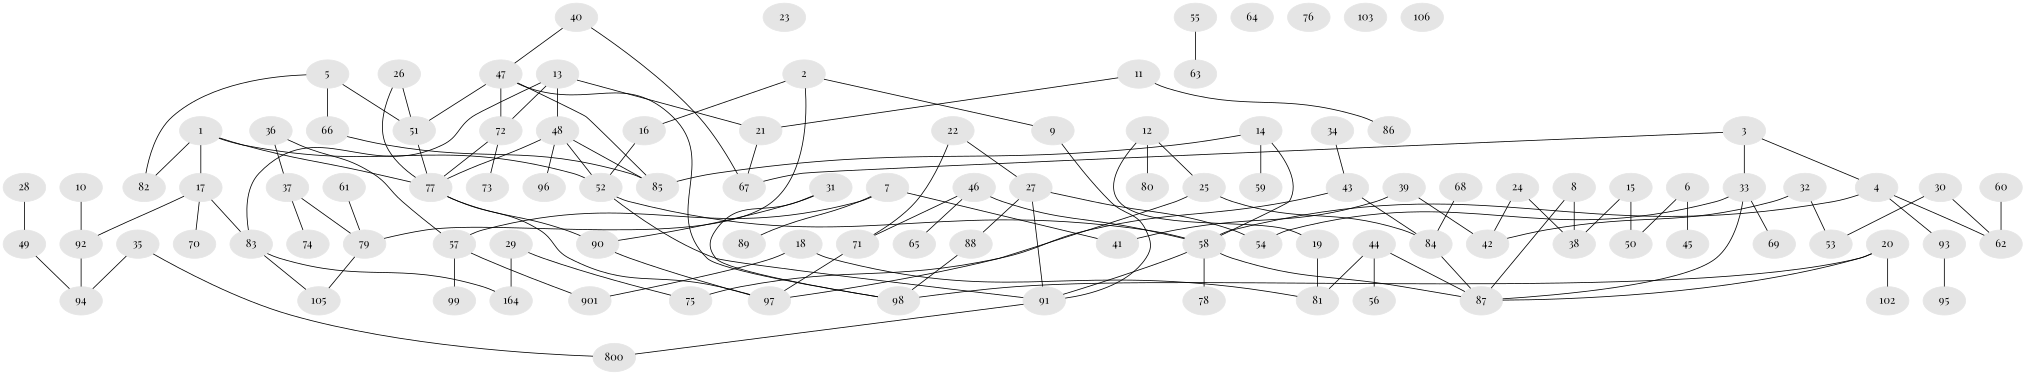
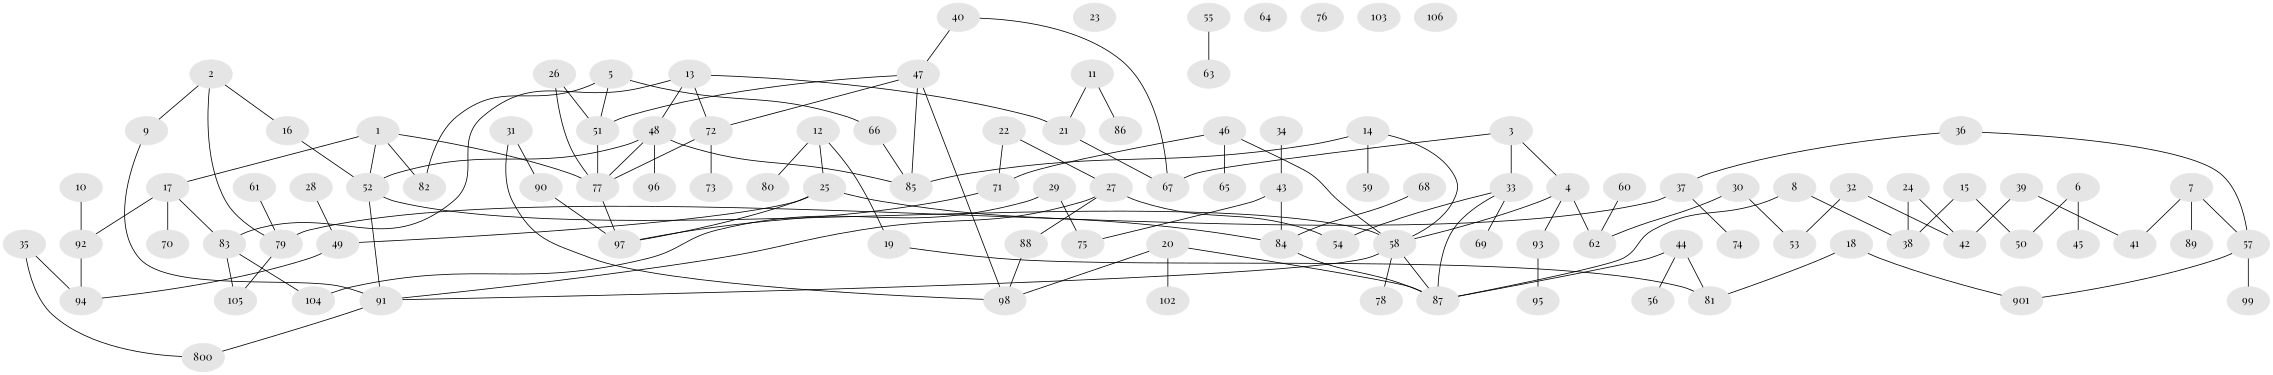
edge "77" -- "90": removed
edge "25" -- "49": added
node "164": label "164" -> "104"
